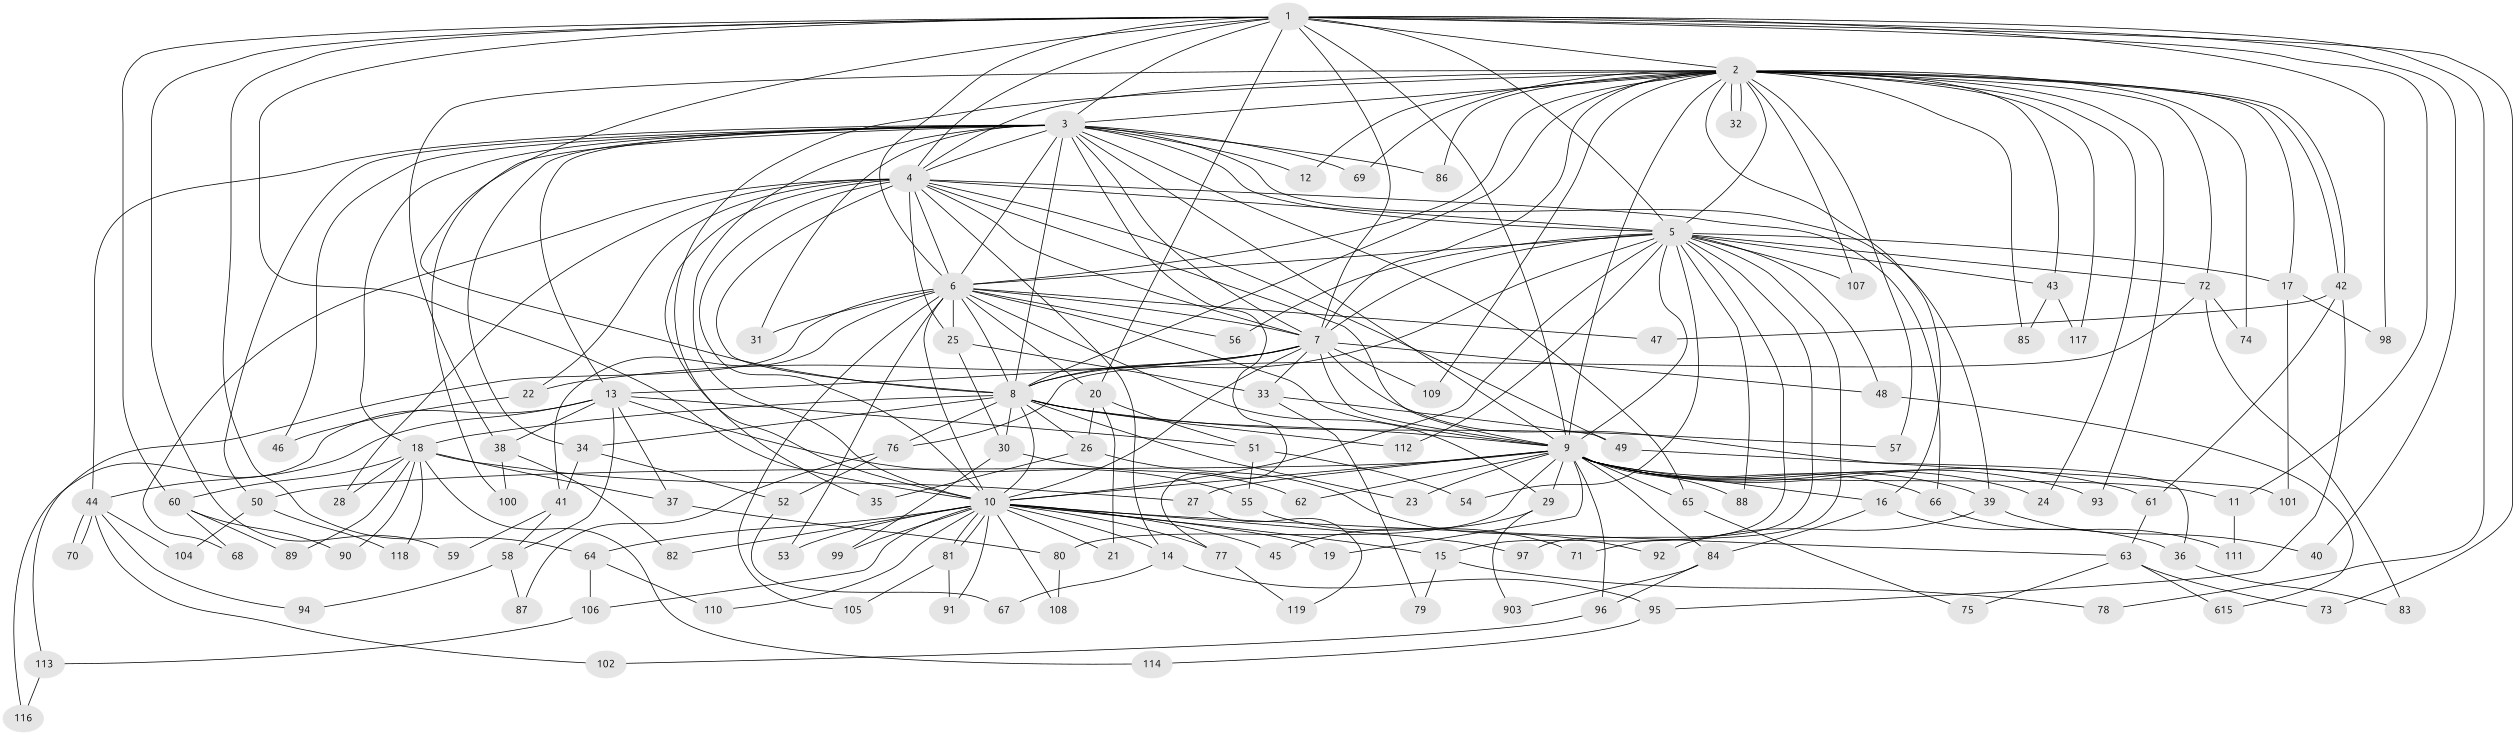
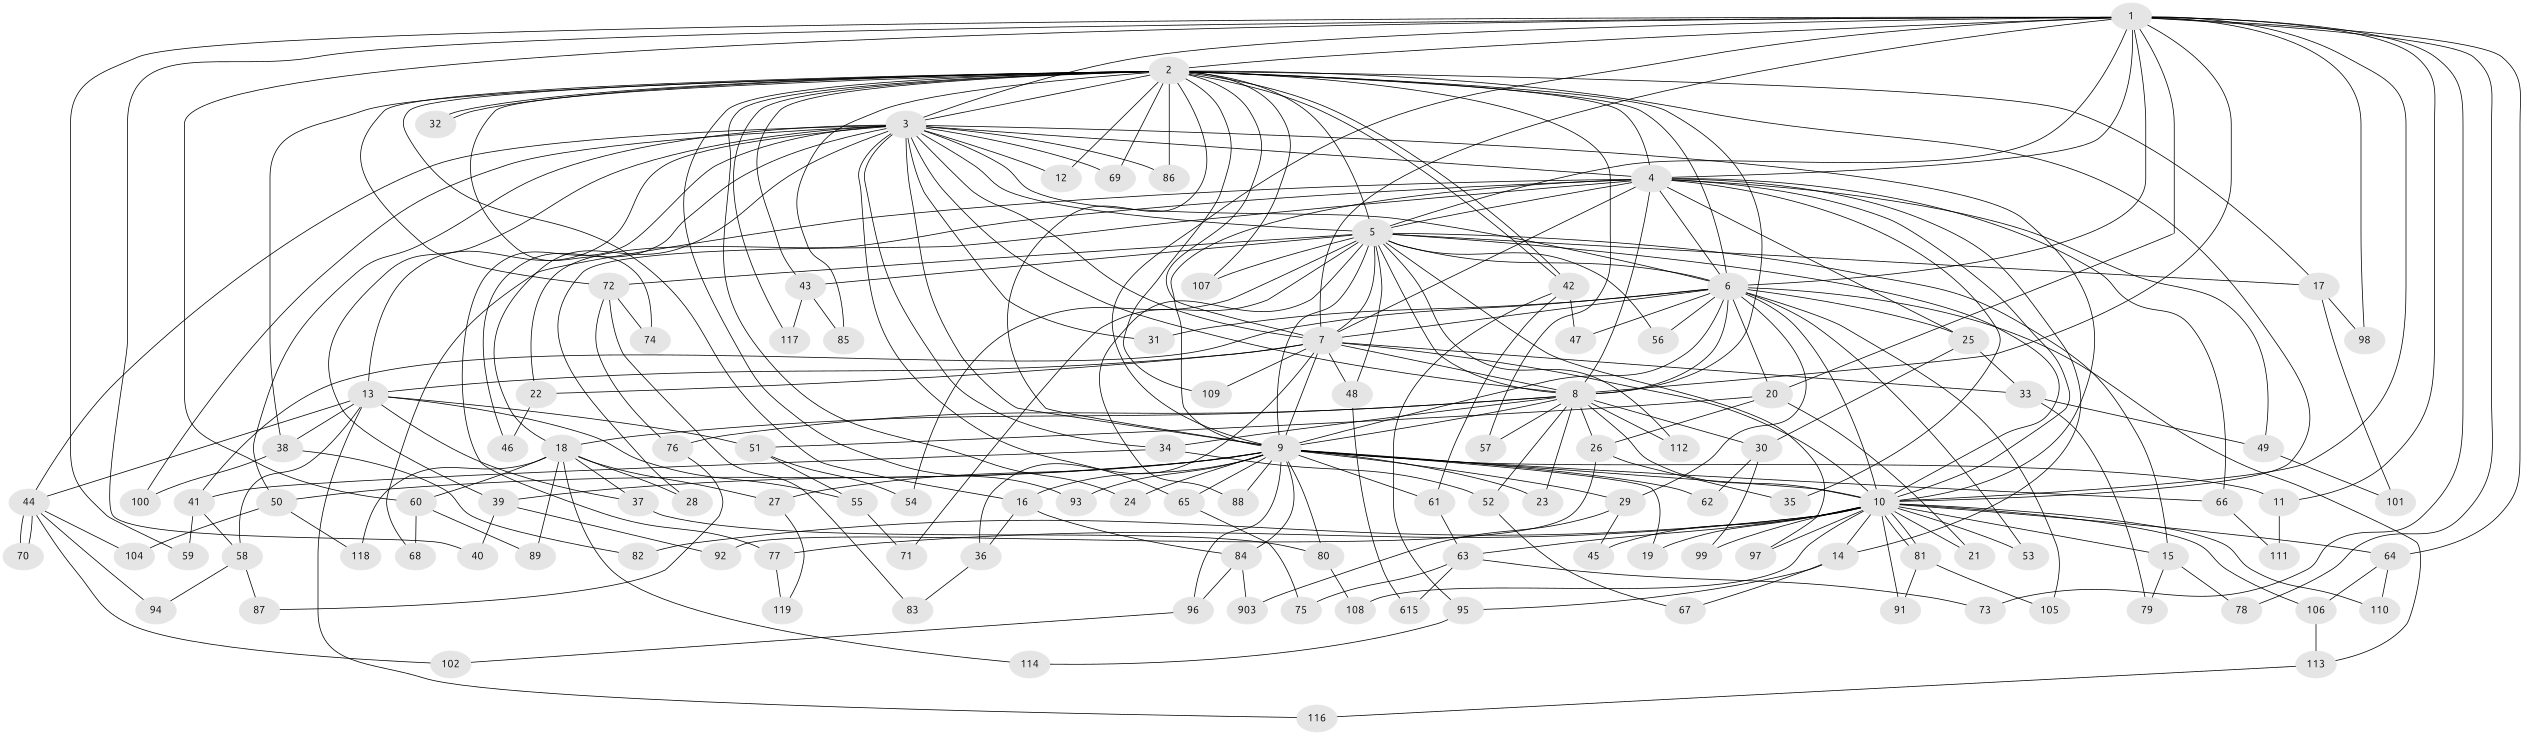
edge "76" -- "52": now "8" -- "52"
node "90": removed
